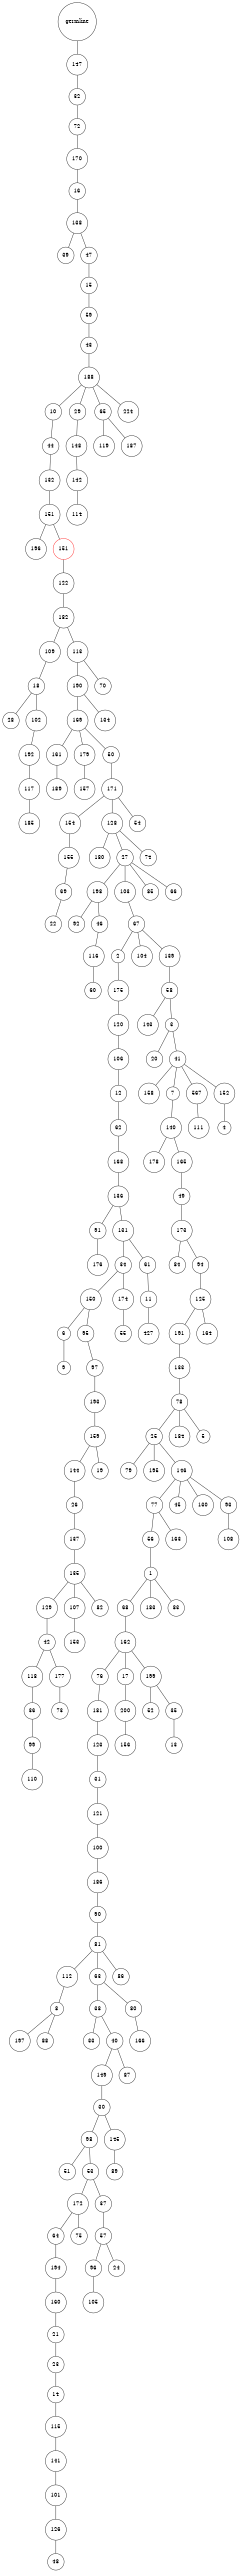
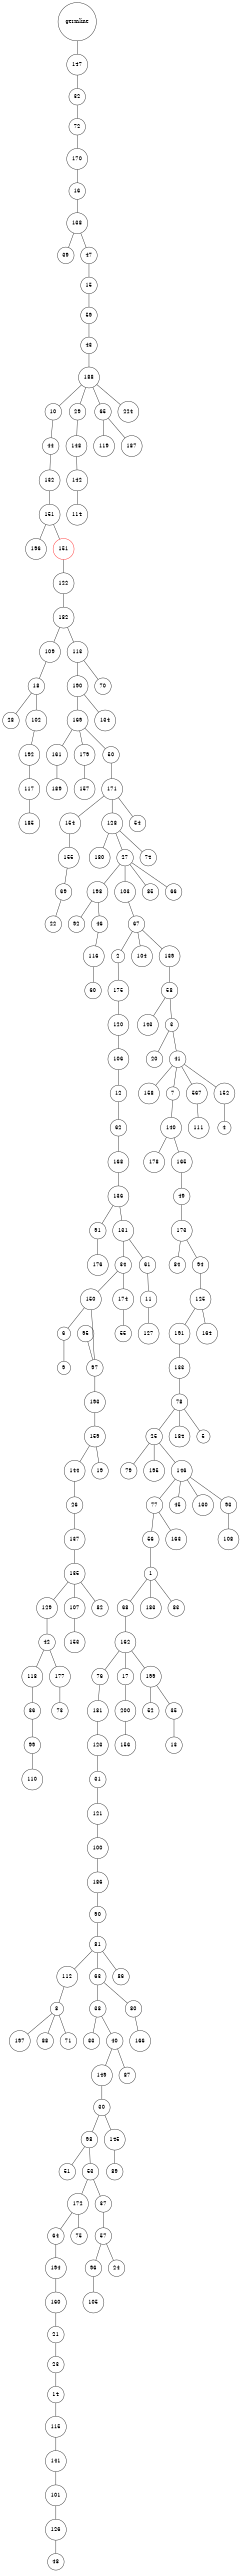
edge "150" -- "95": now "150" -- "97"
node "427": label "427" -> "127"
node "71": added
